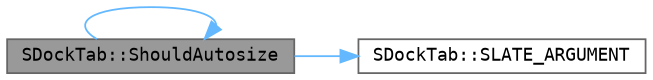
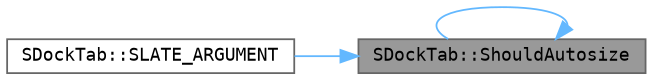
edge "SDockTab::ShouldAutosize" -> "SDockTab::SLATE_ARGUMENT": reversed
